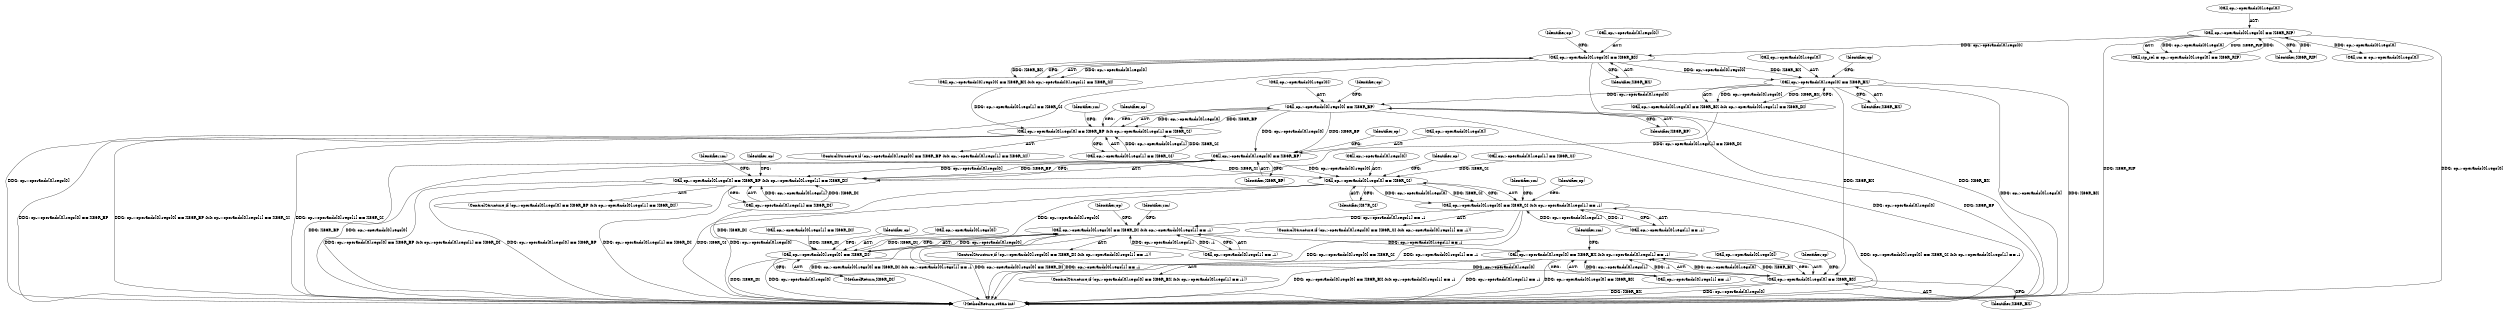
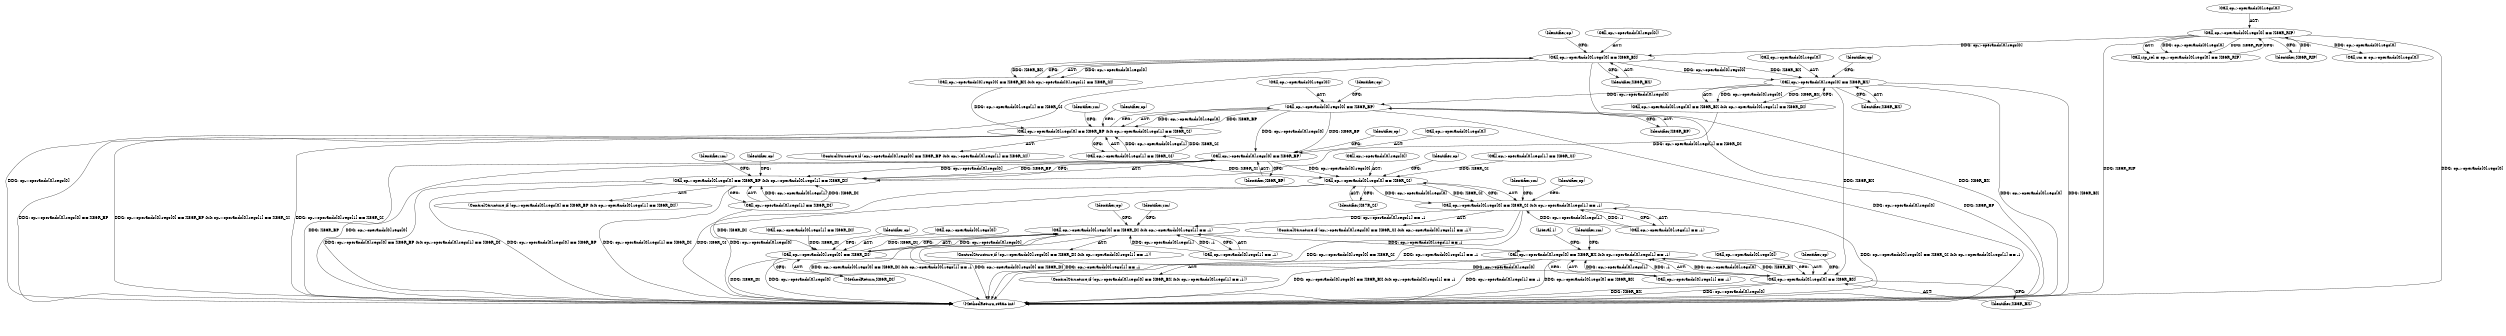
edge "(Call,rip_rel = op->operands[0].regs[0] == X86R_RIP)" -> "(Call,op->operands[0].regs[0] == X86R_RIP)": label "DDG: " -> "CFG: "
edge "(Call,op->operands[0].regs[0] == X86R_SI)" -> "(Call,op->operands[0].regs[0] == X86R_DI)": removed, label "DDG: op->operands[0].regs[0]"
node "(Literal,1)": added
